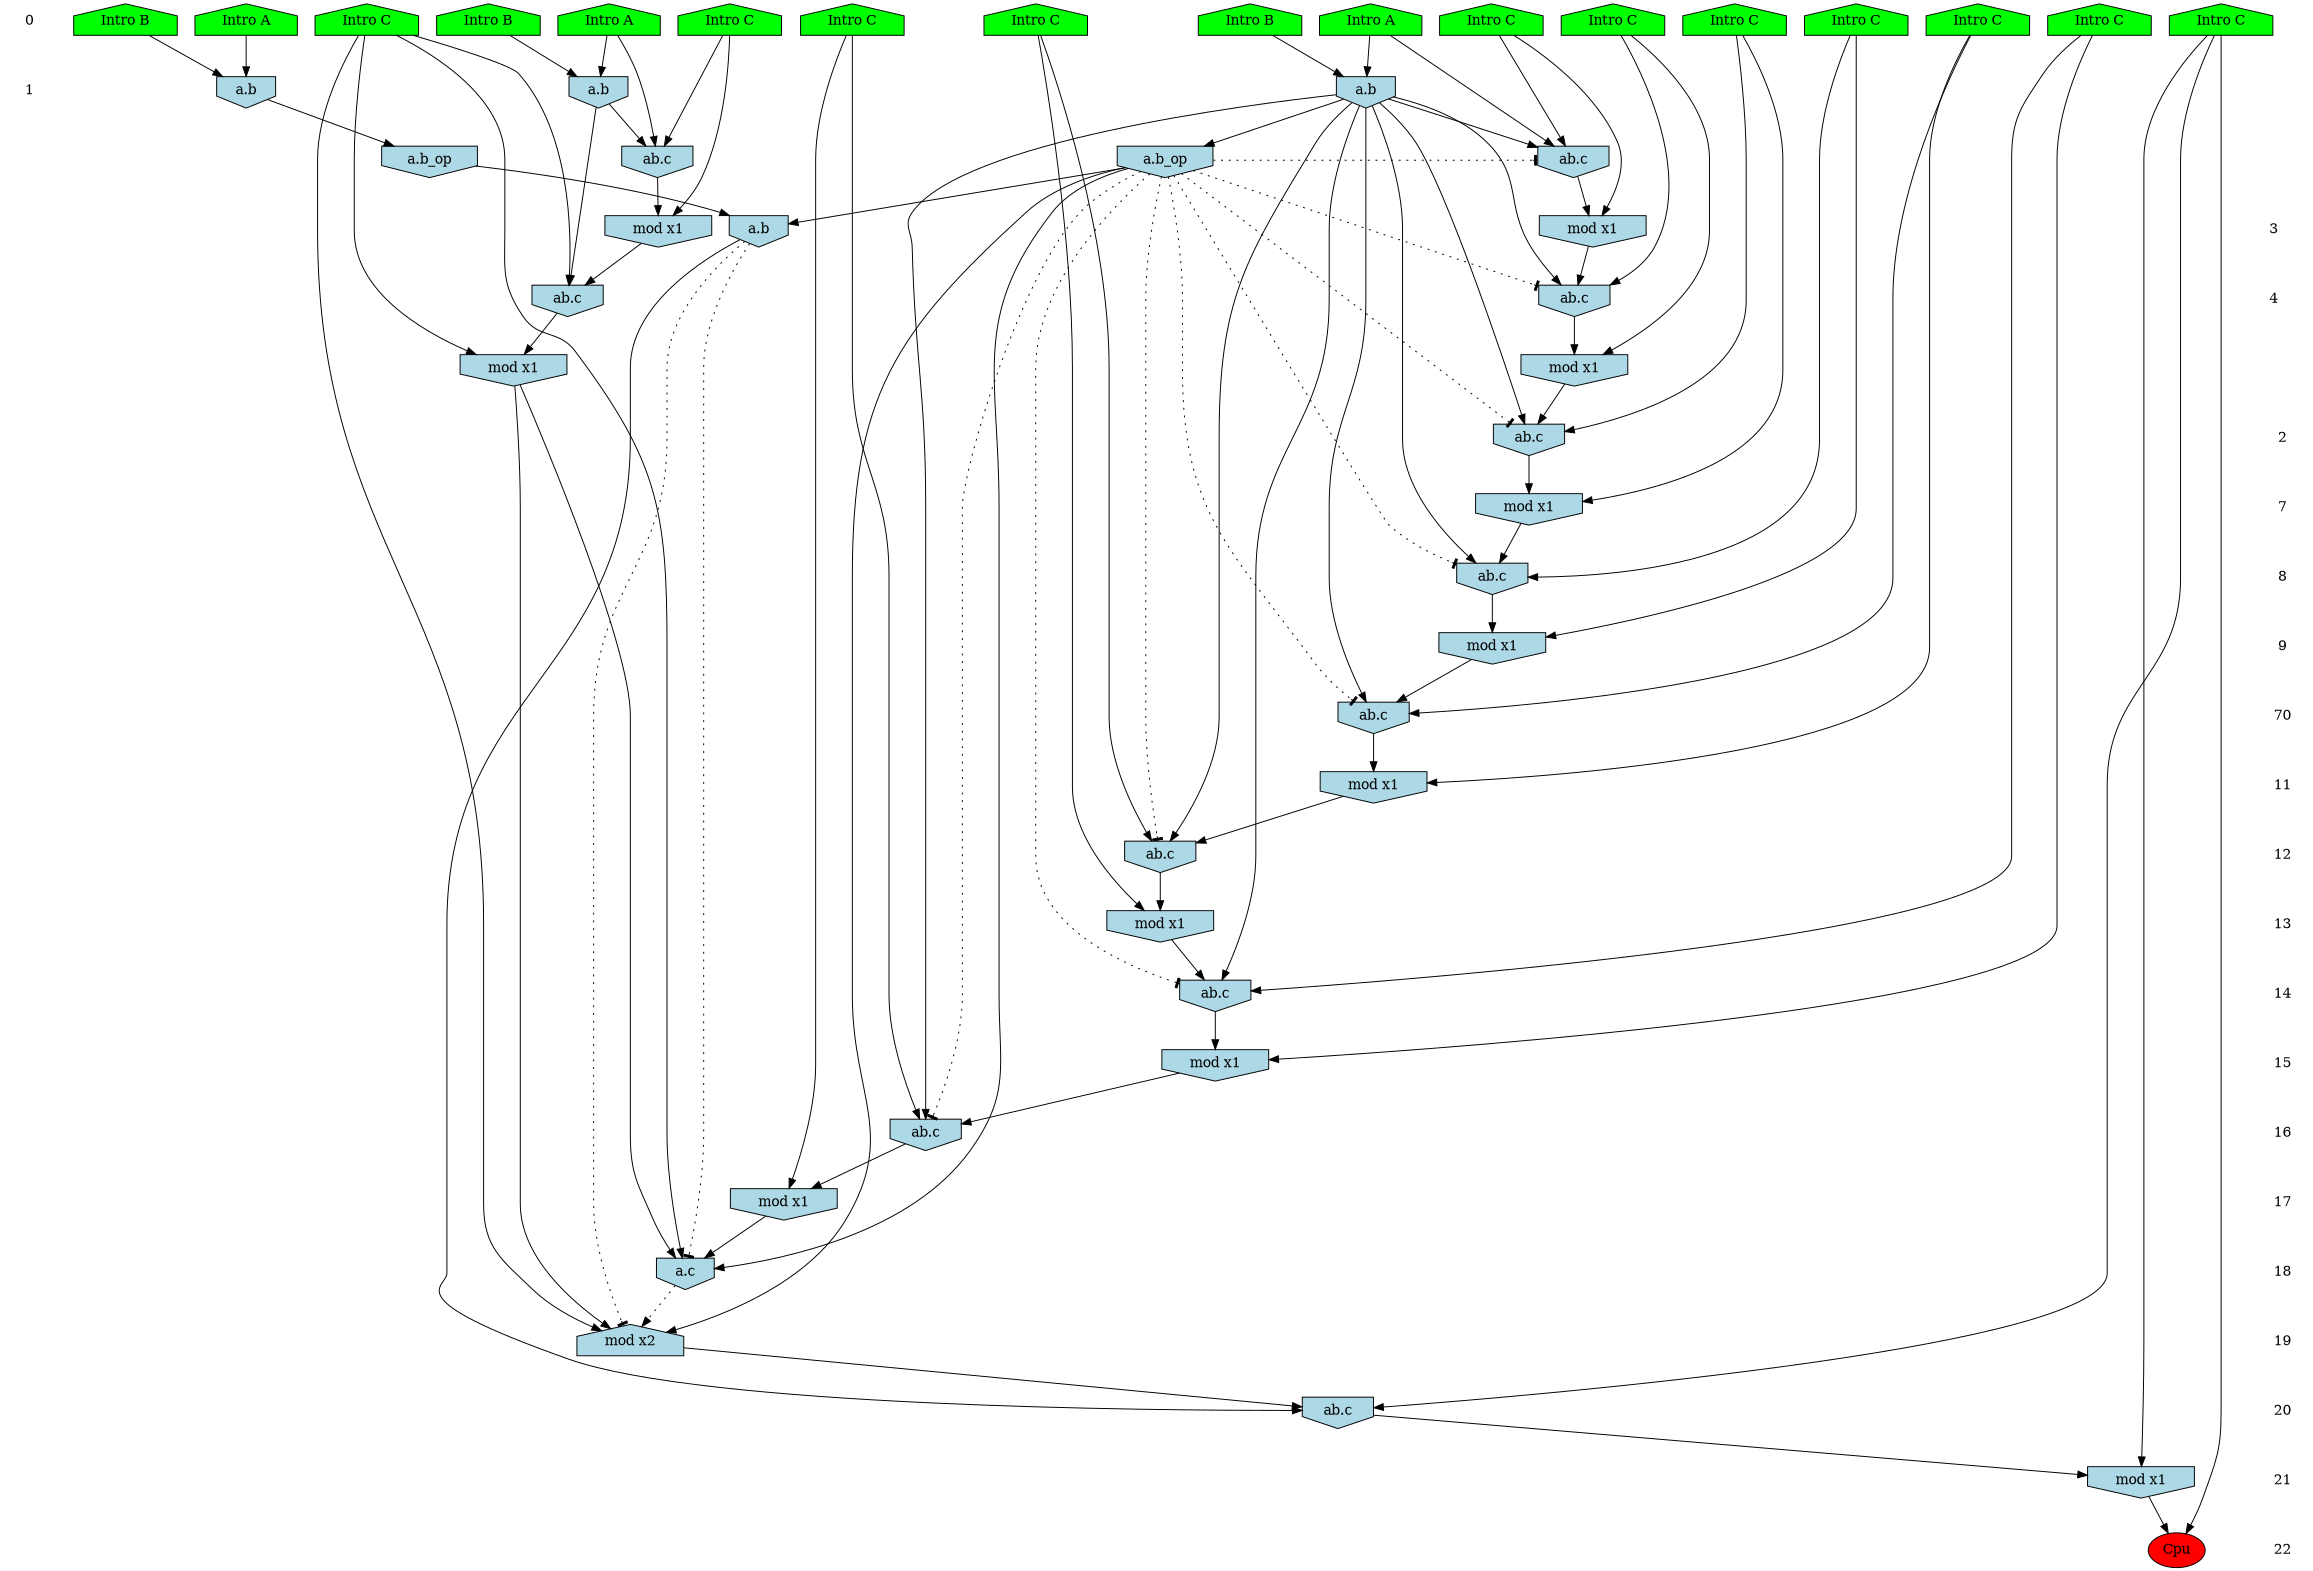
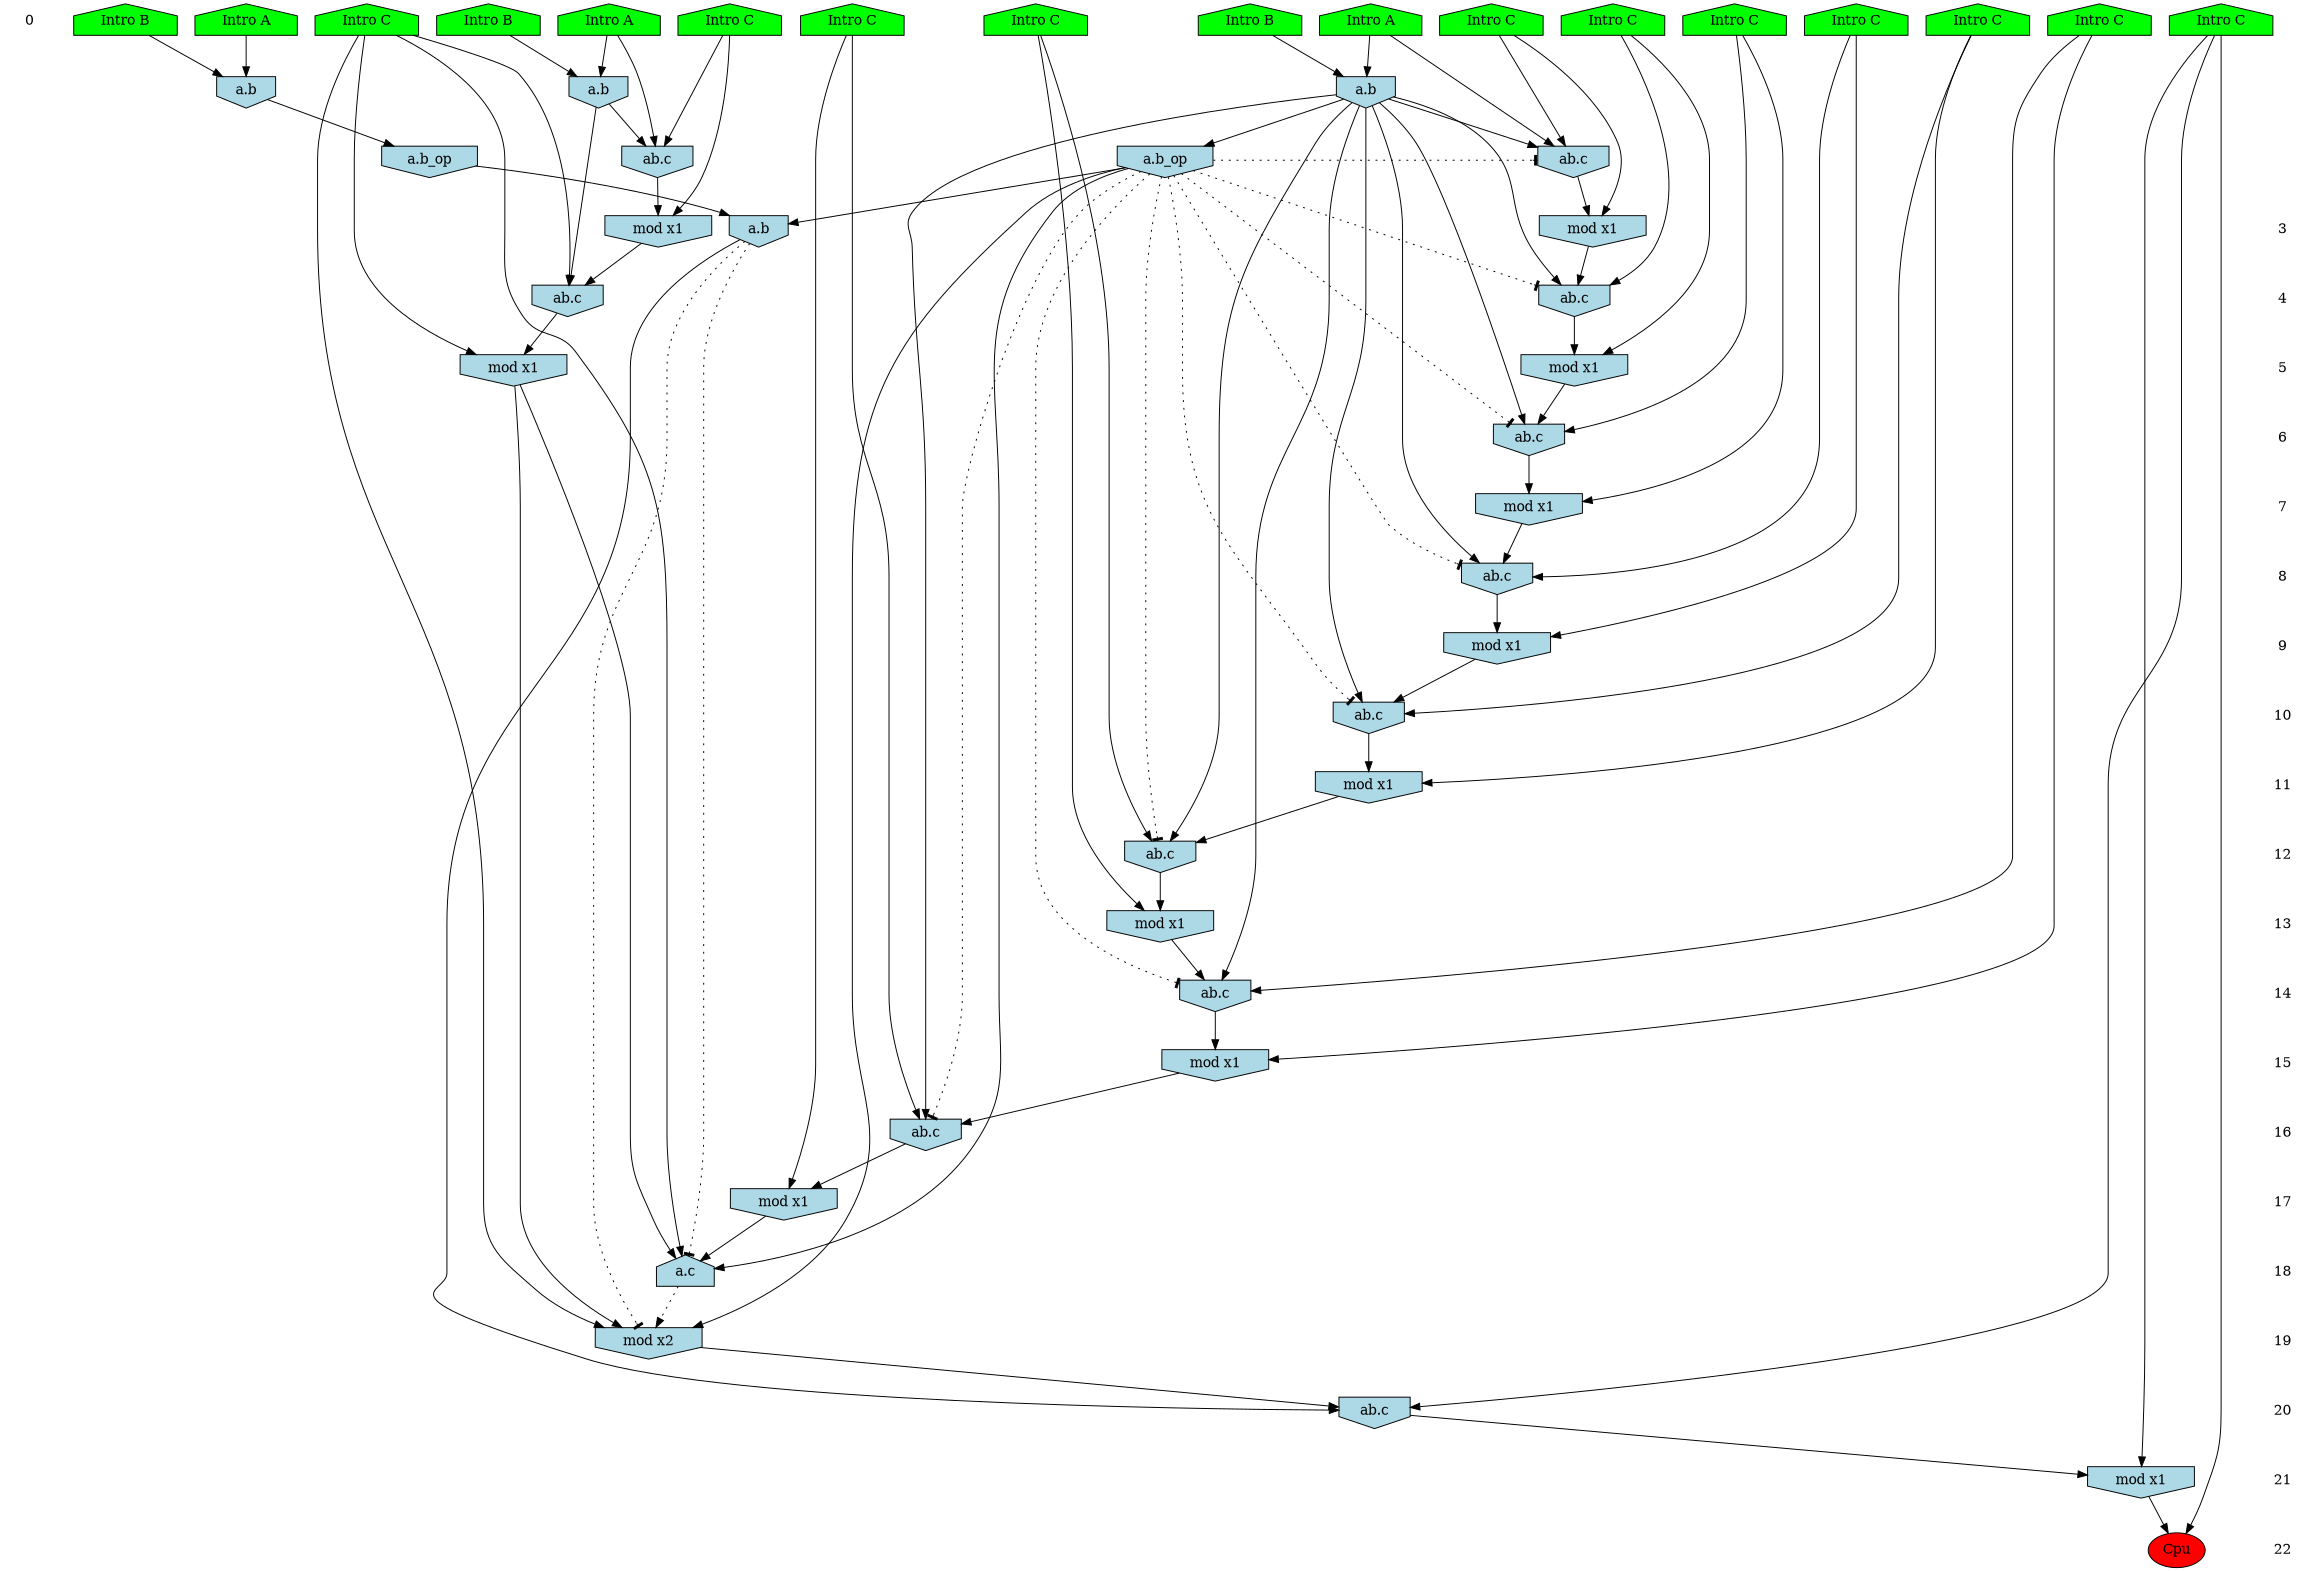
node "1": removed
node "5": added
node "2": label "2" -> "6"
node "70": label "70" -> "10"
node "a.c": shape invhouse -> house
node "mod x2": shape house -> invhouse
